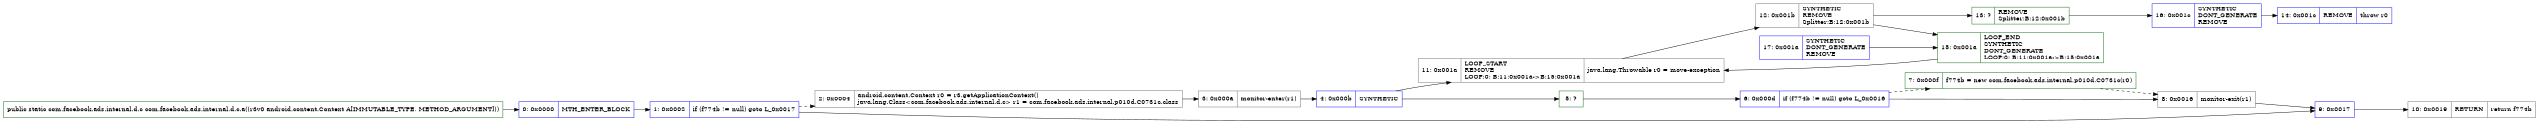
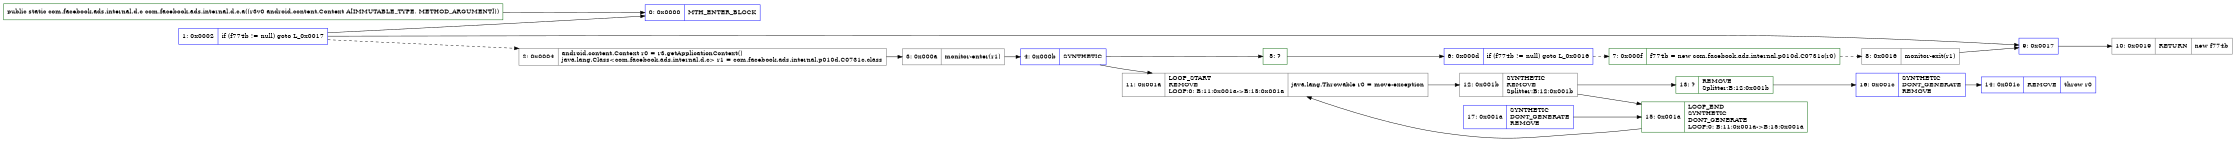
edge "6: 0x000d" -> "8: 0x0016": removed
node "10: 0x0019": text "return f774b" -> "new f774b"
edge "0: 0x0000" -> "1: 0x0002": reversed
